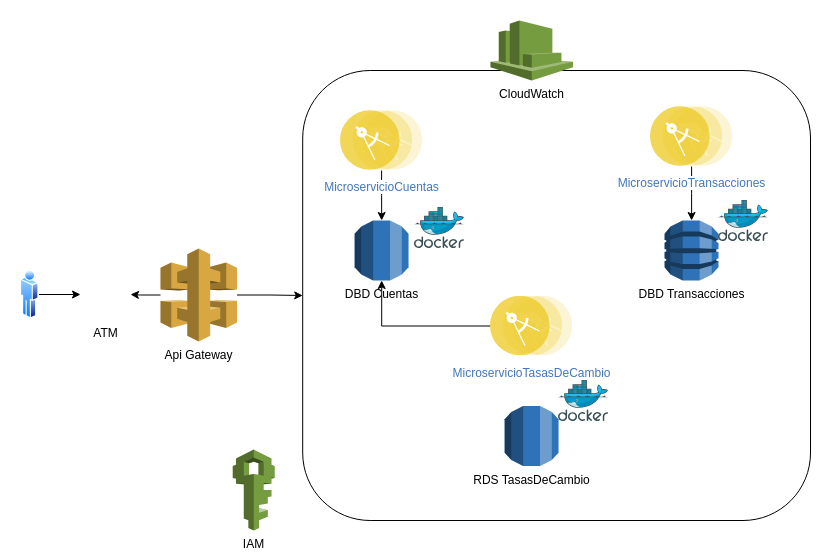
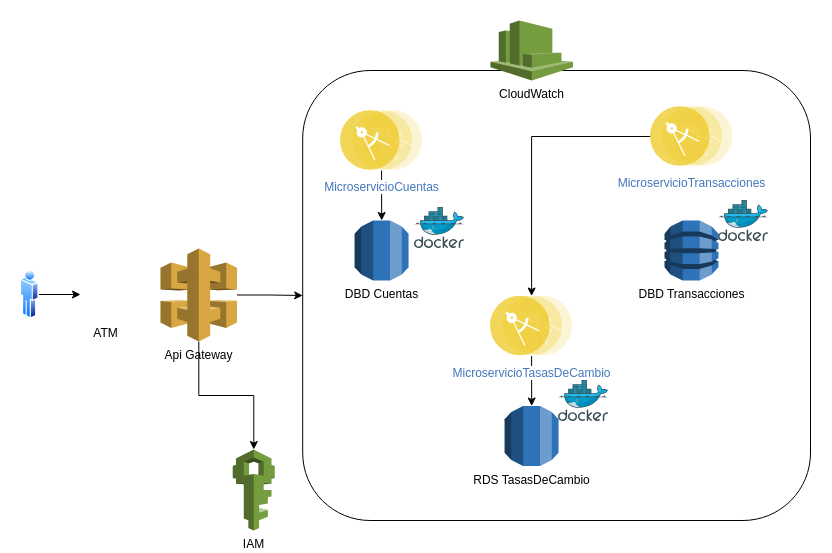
edge "MicroservicioTransacciones" -> "DBD Transacciones": now "MicroservicioTransacciones" -> "MicroservicioTasasDeCambio"
edge "Api Gateway" -> "ATM": now "Api Gateway" -> "IAM"
edge "MicroservicioTasasDeCambio" -> "DBD Cuentas": now "MicroservicioTasasDeCambio" -> "RDS TasasDeCambio"
